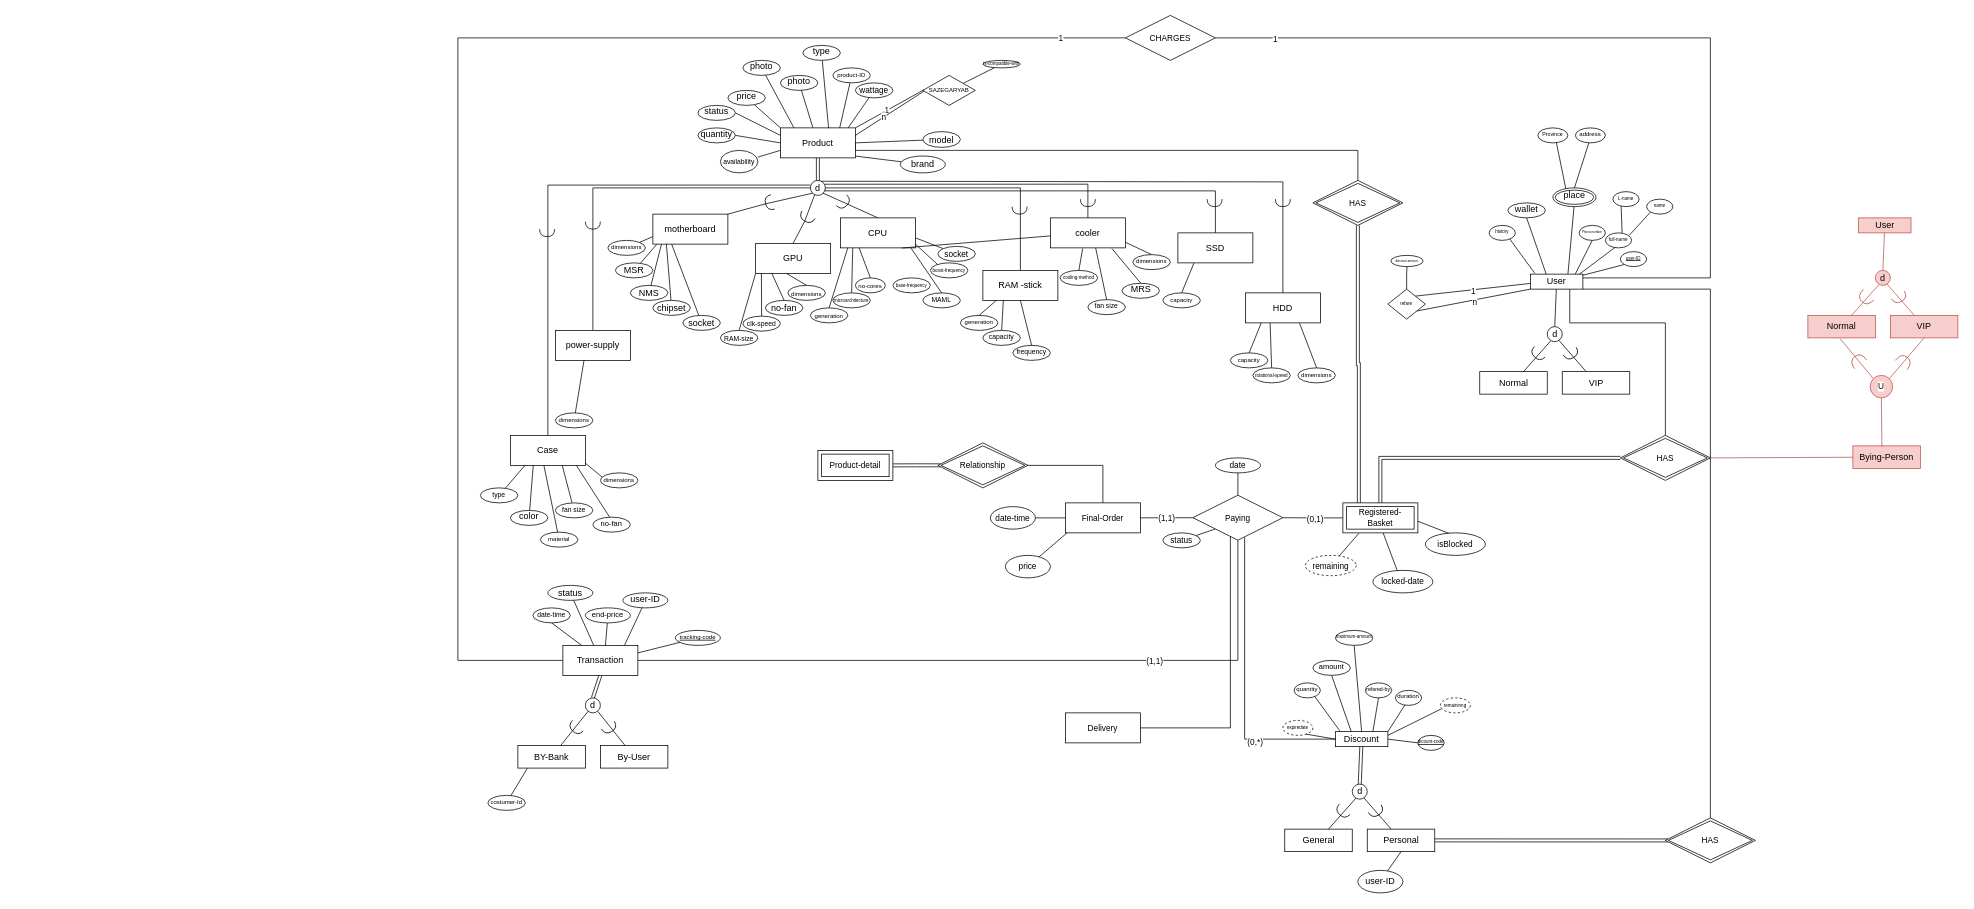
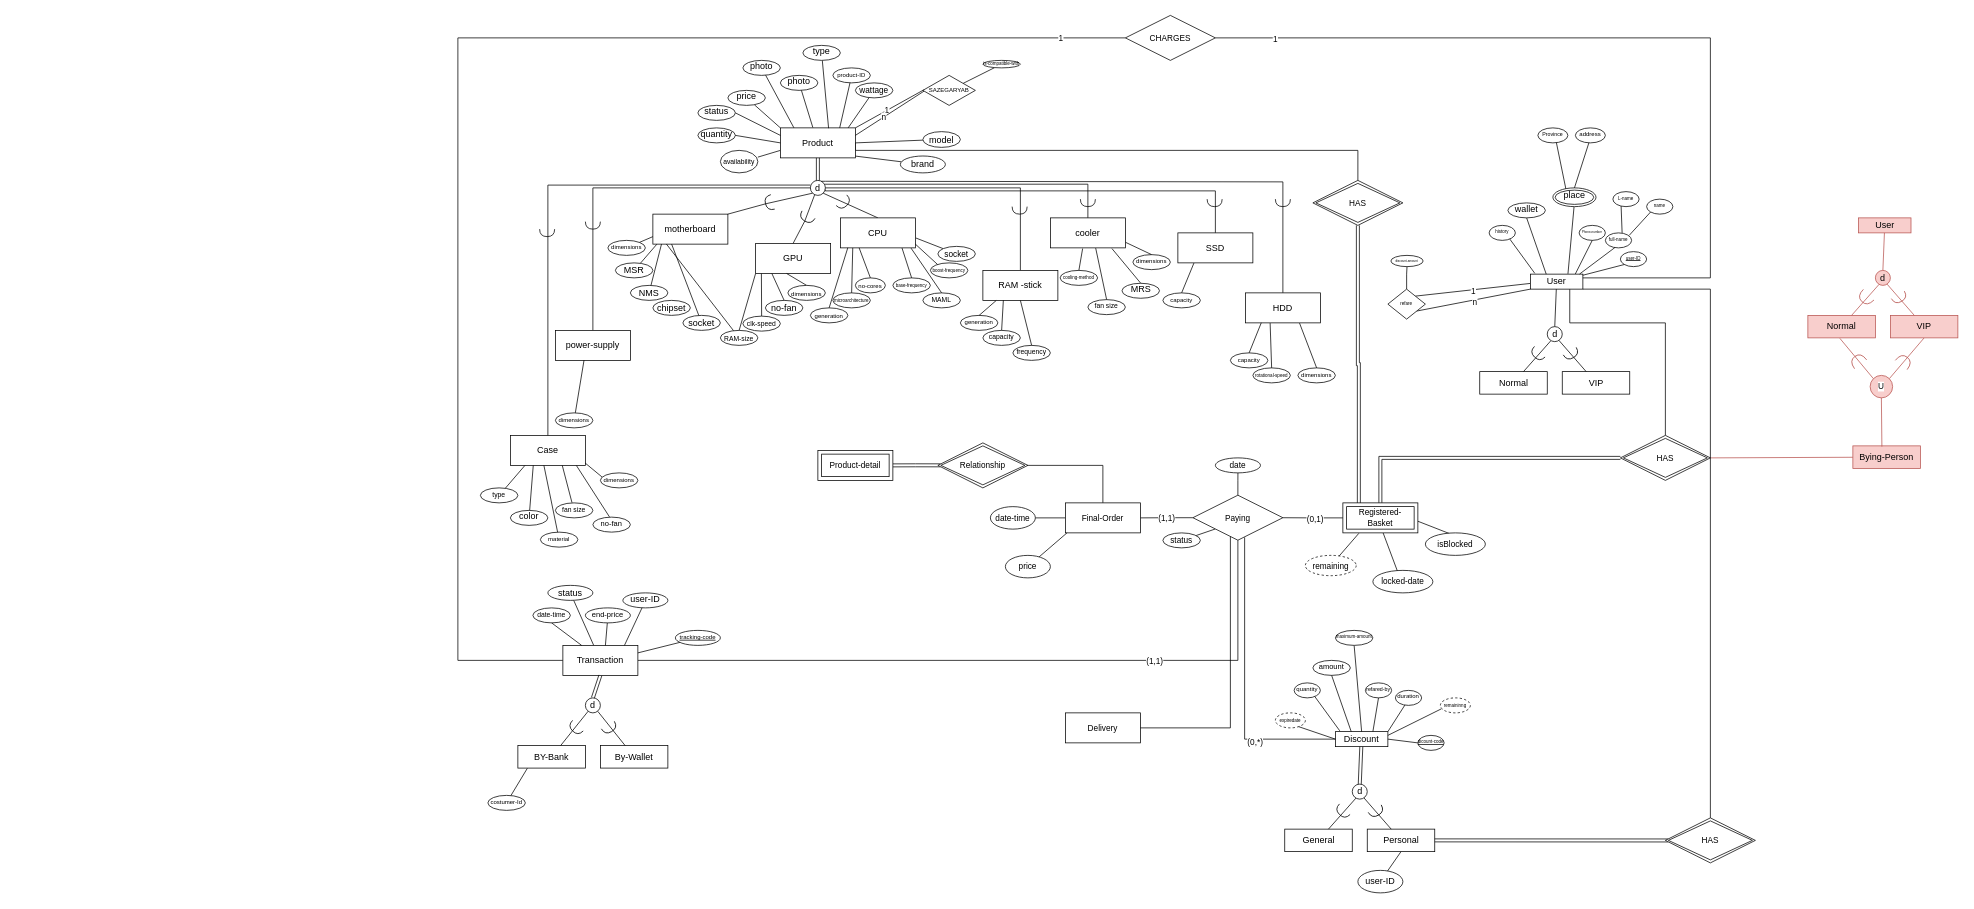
edge "CPU" -- "cooler": now "CPU" -- "base-frequency"
edge "motherboard" -- "chipset": now "motherboard" -- "RAM-size"
node "expiredate": moved (1298, 728) -> (1290, 720)
node "By-User": label "By-User" -> "By-Wallet"
